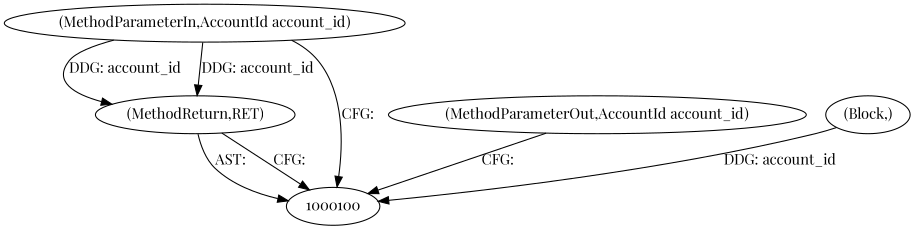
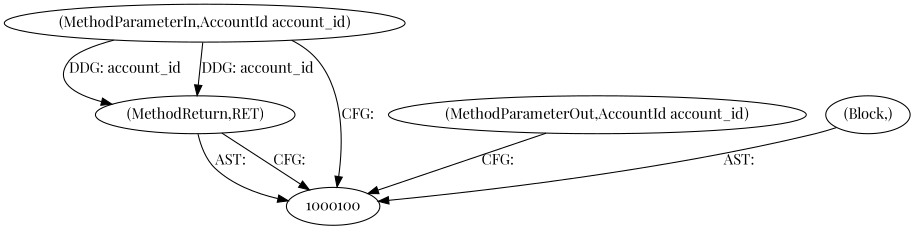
edge "(Block,)" -> "1000100": label "DDG: account_id" -> "AST: "
